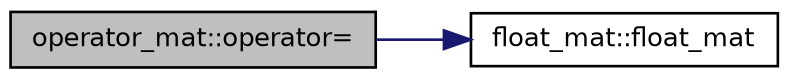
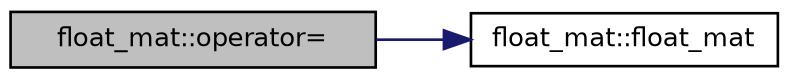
node "operator_mat::operator=": label "operator_mat::operator=" -> "float_mat::operator="
